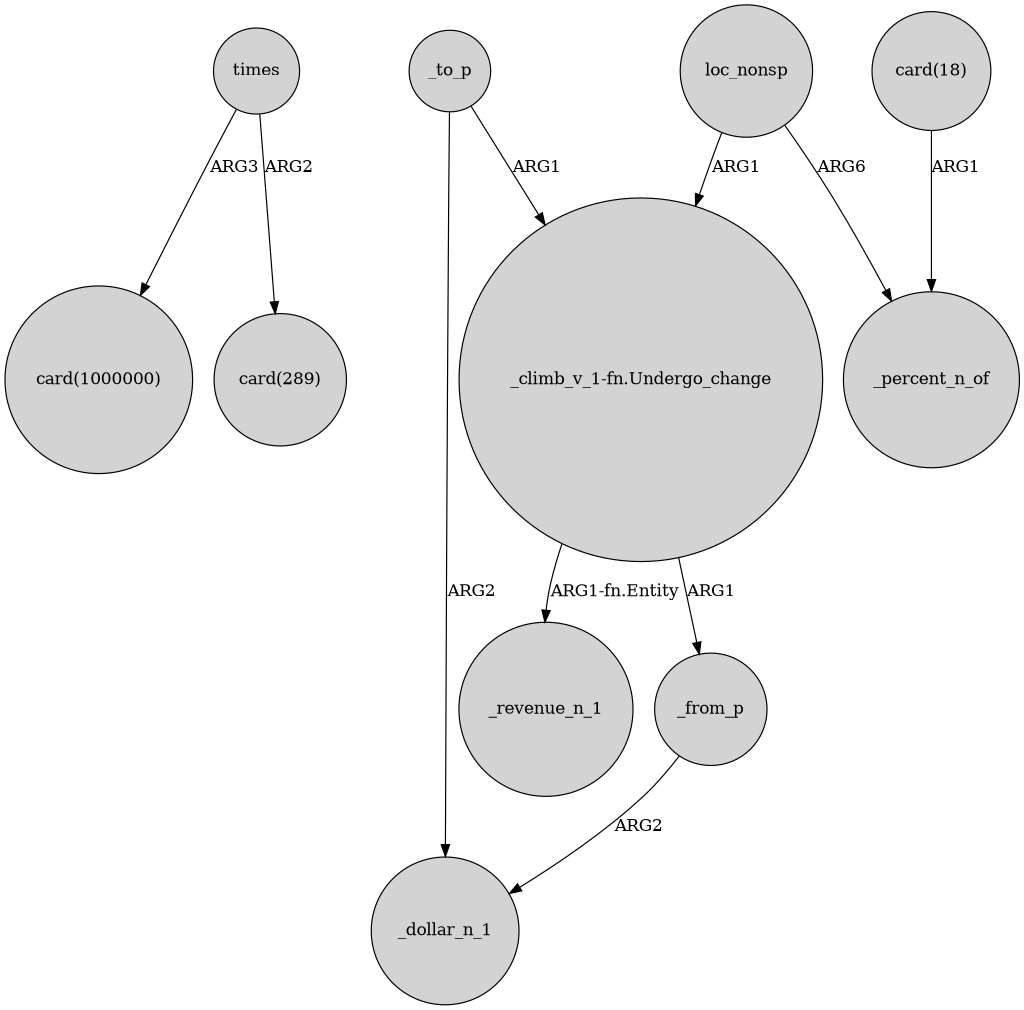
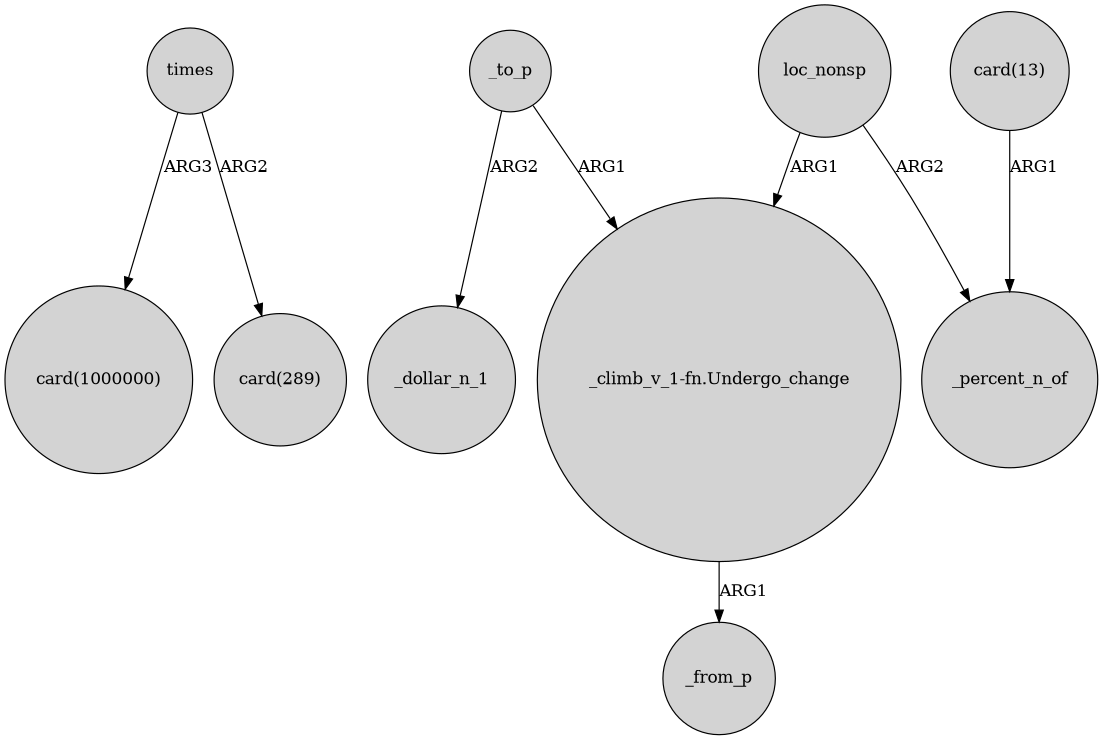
node "card(18)": label "card(18)" -> "card(13)"
edge "loc_nonsp" -> "_percent_n_of": label "ARG6" -> "ARG2"
node "_revenue_n_1": removed
edge "_from_p" -> "_dollar_n_1": removed, label "ARG2"
